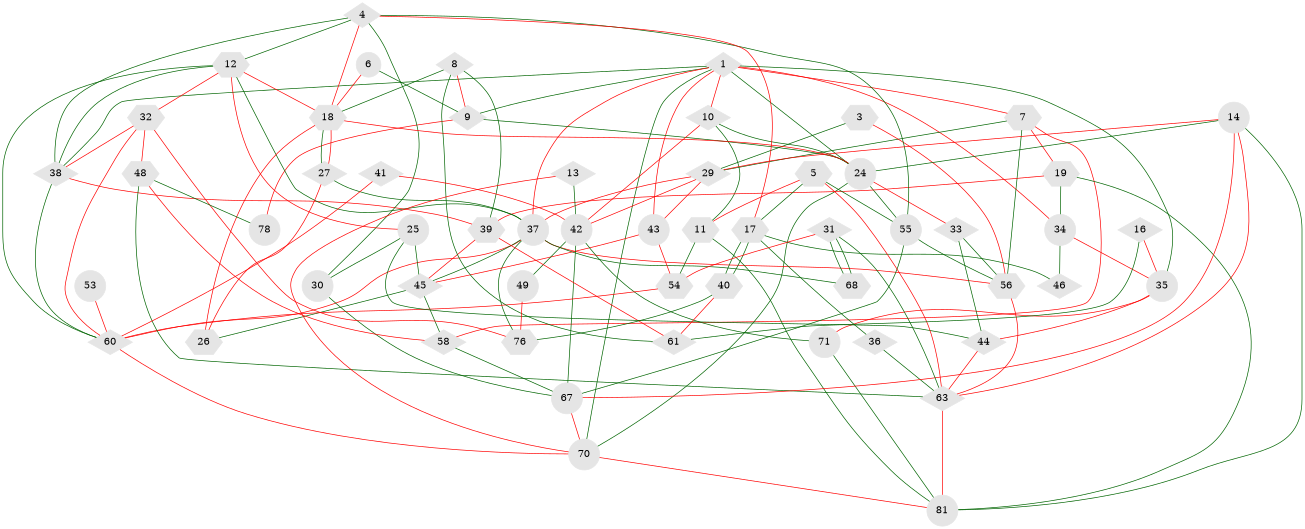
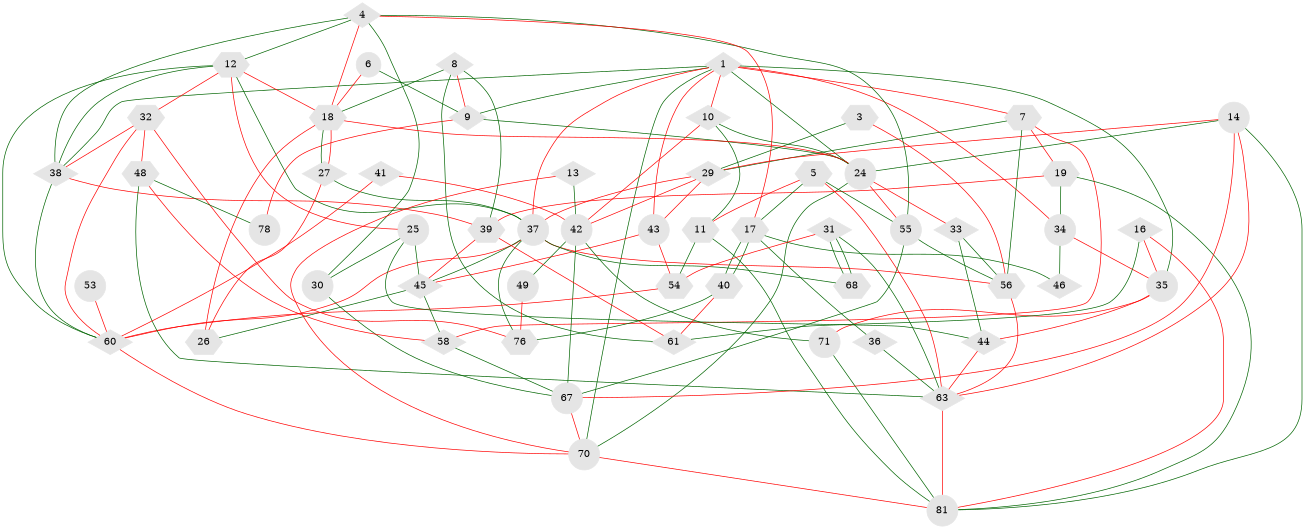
edge "24" -- "55": color darkgreen -> red
edge "16" -- "81": added
